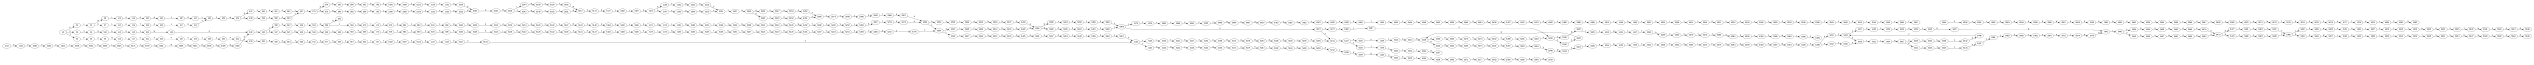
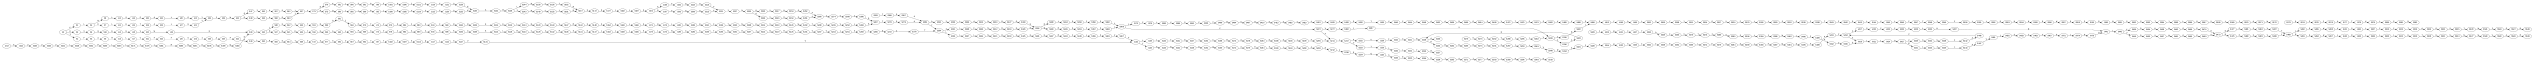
edge "S286" -> "S293": now "S286" -> "S267"
node "S548": added
edge "S572" -> "S573": removed, label "T"
edge "S56" -> "S66": now "S61" -> "S66"
edge "S322" -> "S329": now "S322" -> "S490"
node "S264": removed
edge "S408" -> "S412": now "S409" -> "S412"
